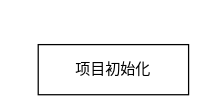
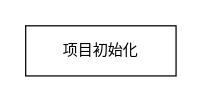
node "项目初始化": moved (113, 69) -> (101, 51)
